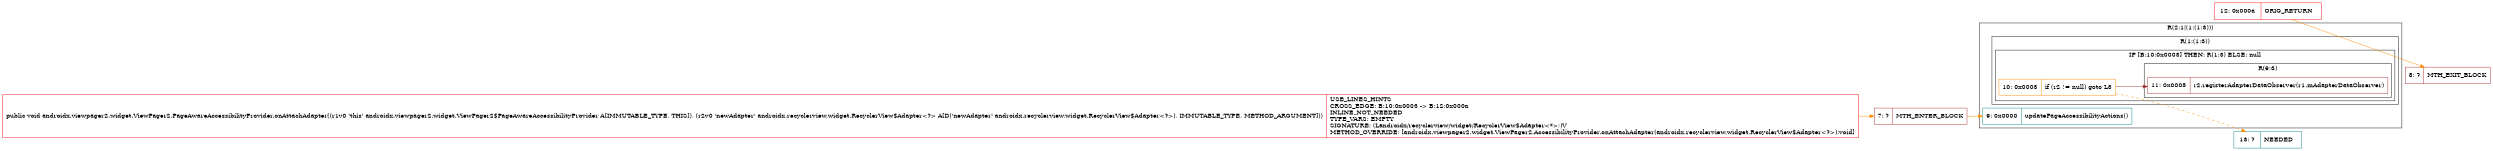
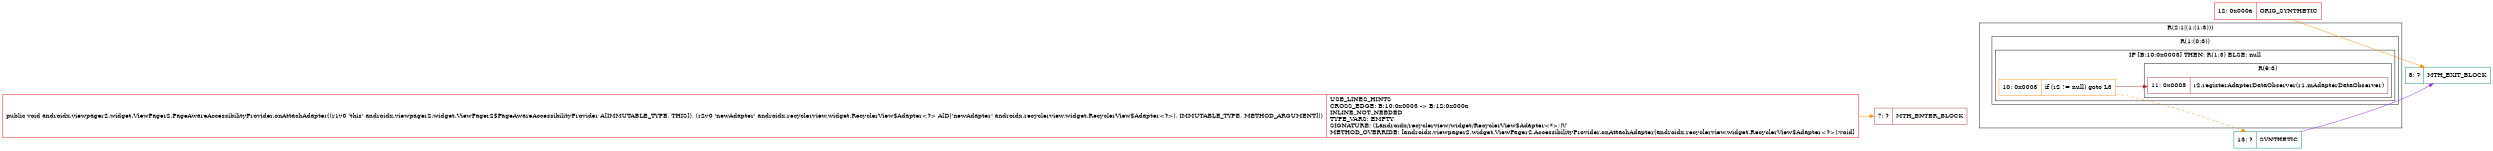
node "12: 0x000a": text "ORIG_RETURN" -> "ORIG_SYNTHETIC"
cluster "R(1:(1:3))": label "R(1:(1:3))" -> "R(1:(0:3))"
node "8: ?": color brown -> teal
edge "13: ?" -> "8: ?": added
node "9: 0x0000": removed
node "13: ?": text "NEEDED" -> "SYNTHETIC"
